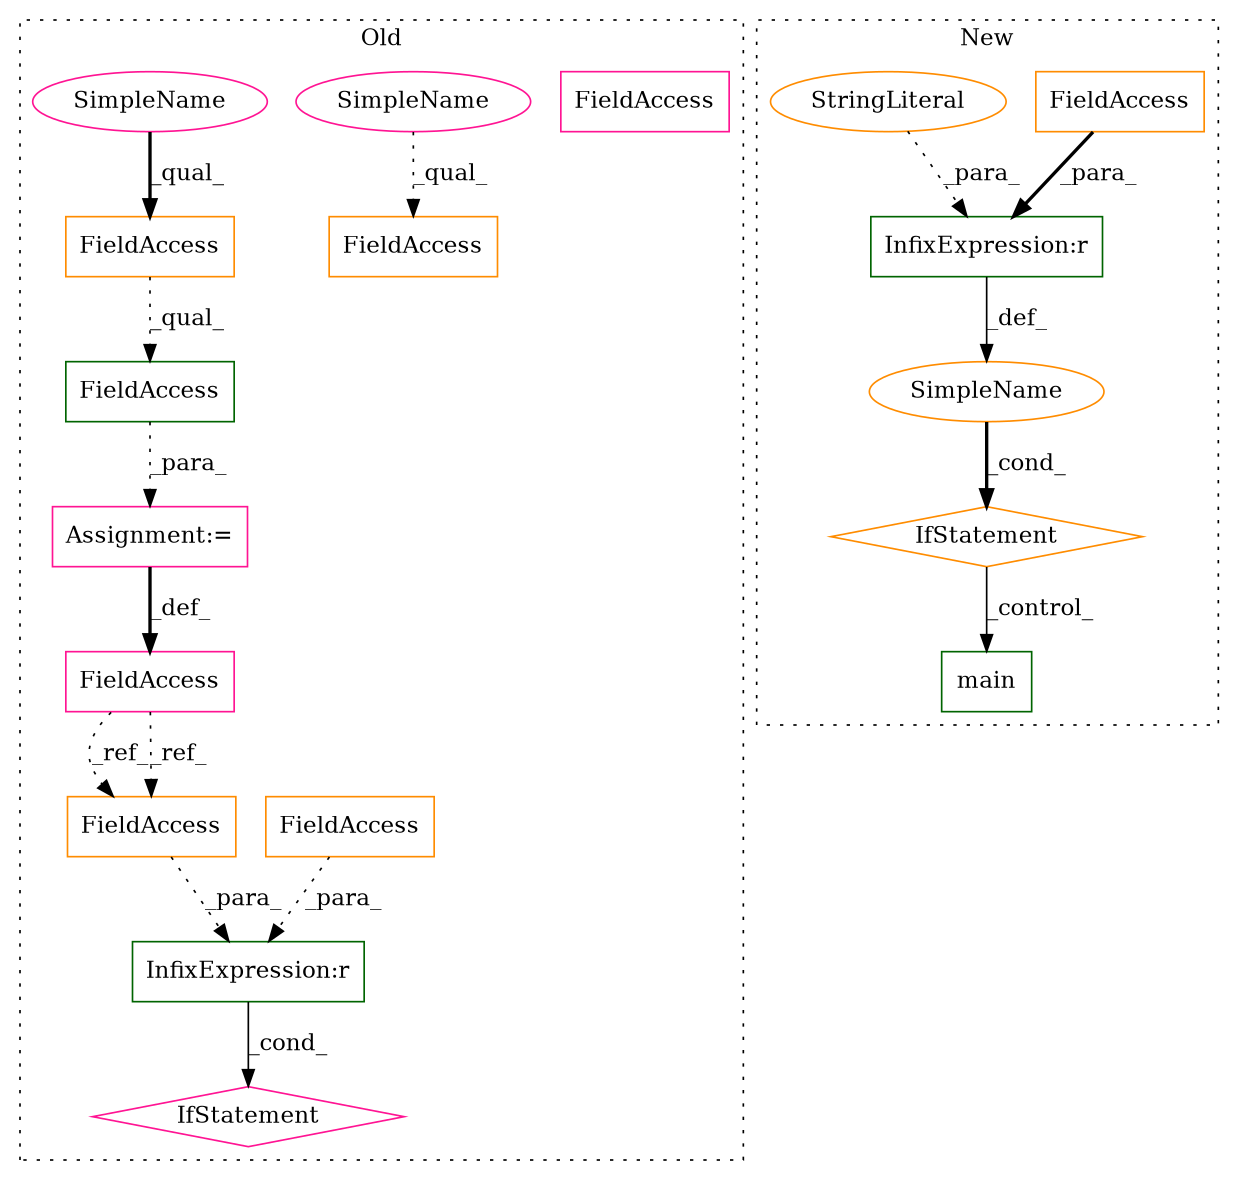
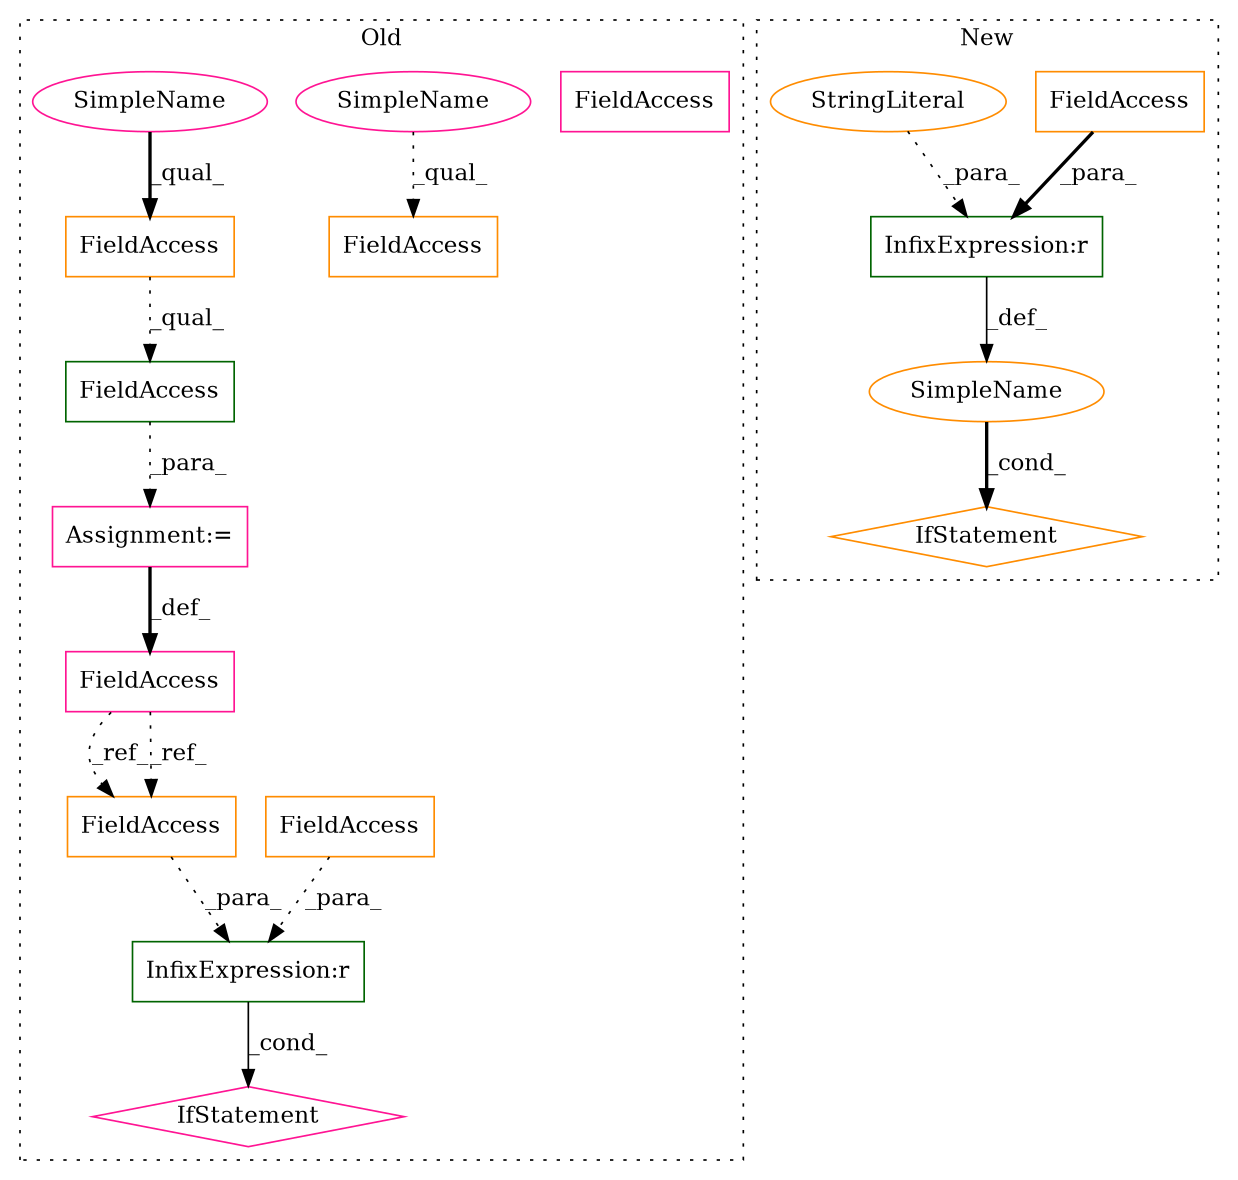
node "main": removed
